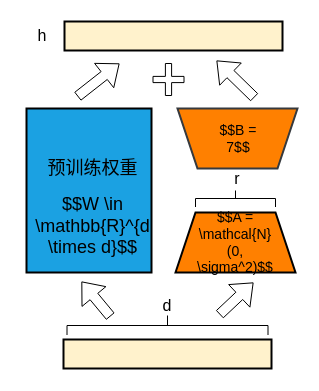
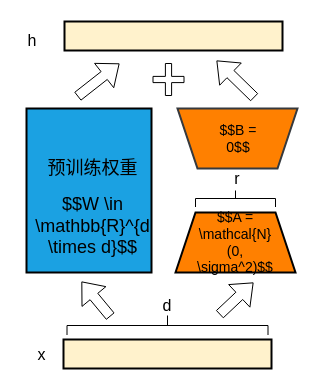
node "h": moved (43, 36) -> (33, 41)
node "$$B = 7$$": label "$$B = 7$$" -> "$$B = 0$$"
node "x": added
